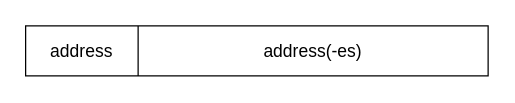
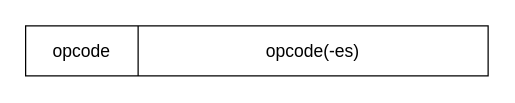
node "address": label "address" -> "opcode"
node "address(-es)": label "address(-es)" -> "opcode(-es)"
